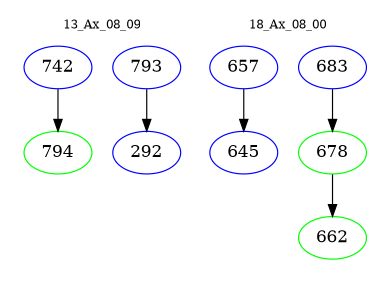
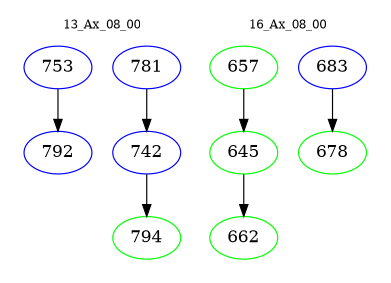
cluster "13_Ax_08_09": label "13_Ax_08_09" -> "13_Ax_08_00"
cluster "18_Ax_08_00": label "18_Ax_08_00" -> "16_Ax_08_00"
node "793": label "793" -> "753"
node "781": added
node "657": color blue -> green
node "292": label "292" -> "792"
node "645": color blue -> green
edge "678" -> "662": now "645" -> "662"
